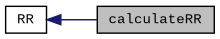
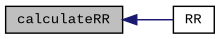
edge "calculateRR" -> "RR": reversed
